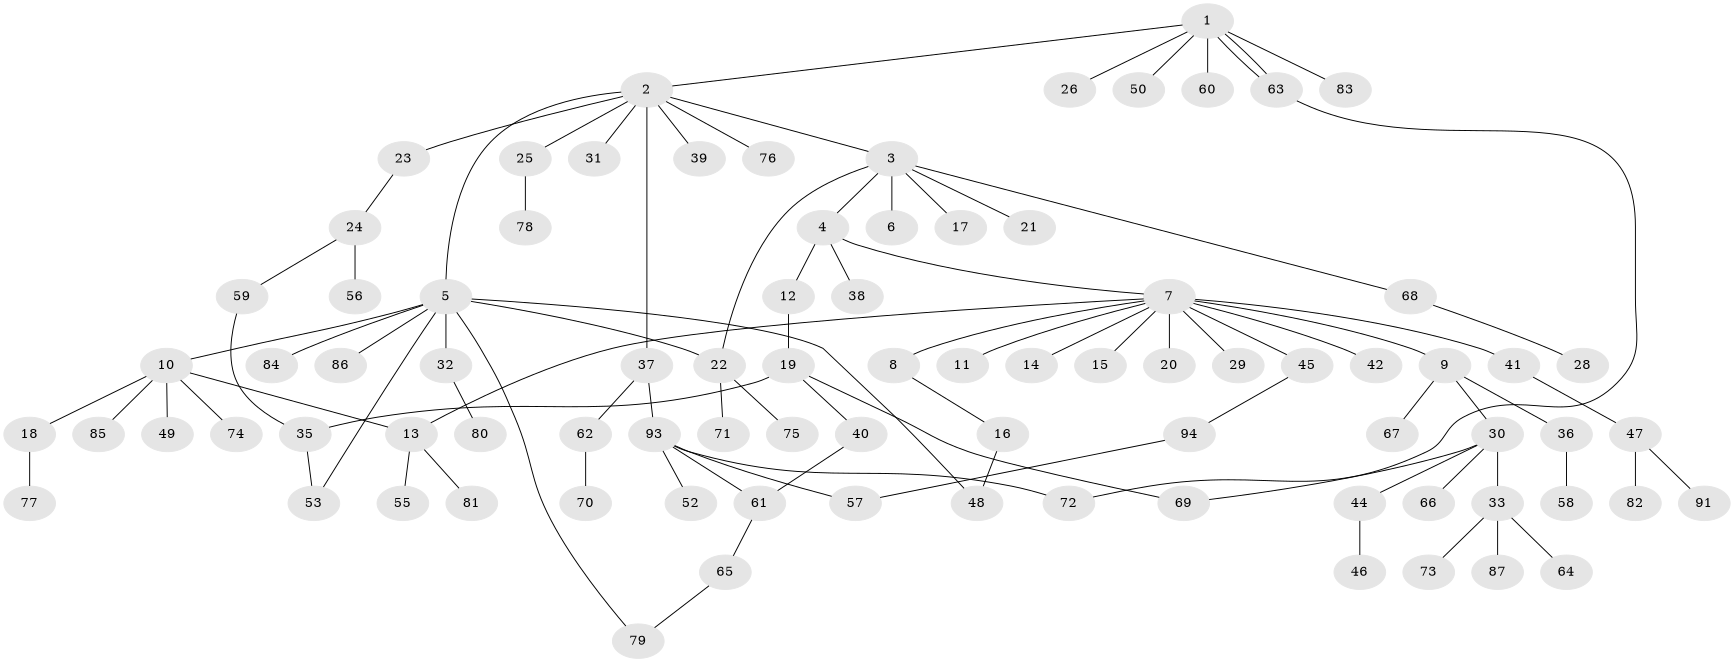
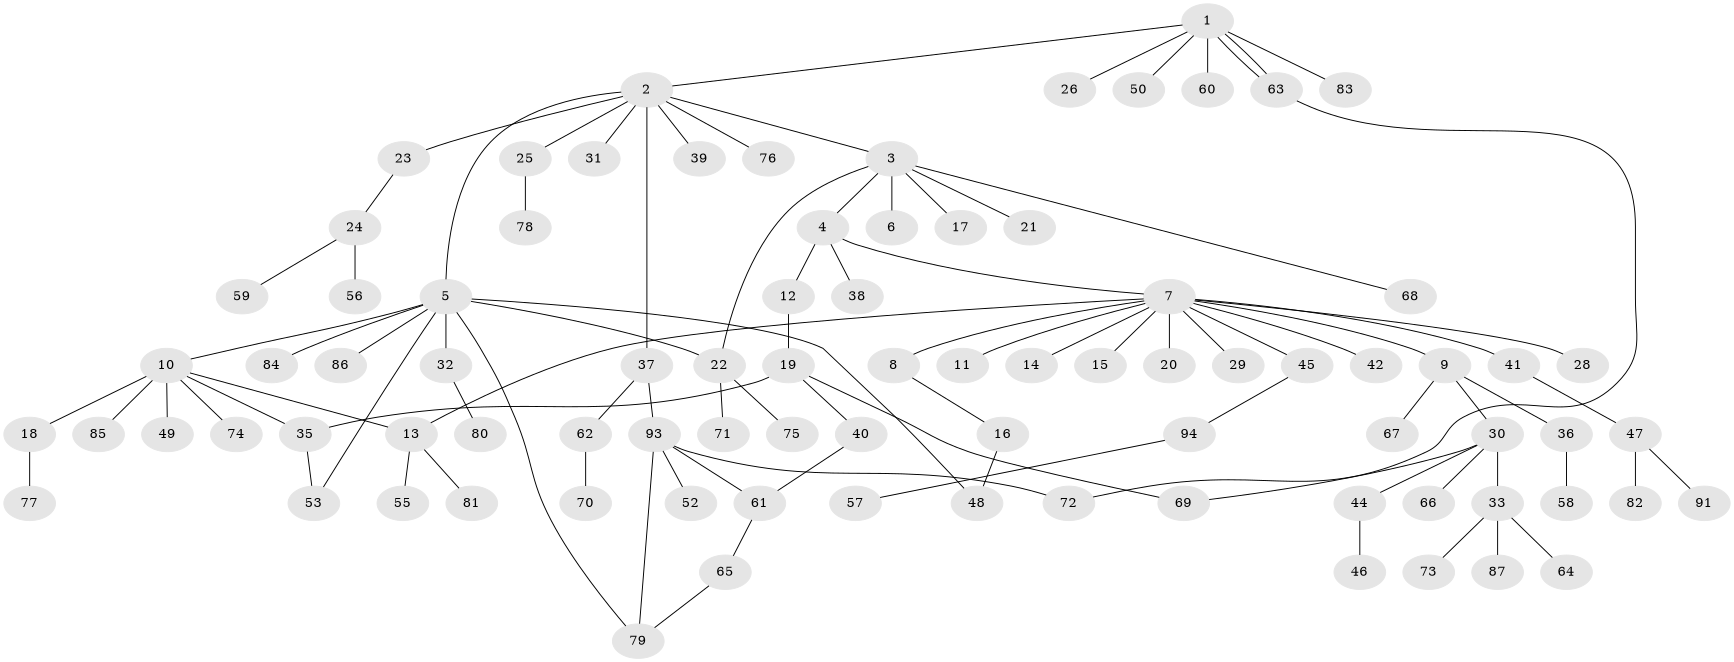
edge "68" -- "28": now "7" -- "28"
edge "59" -- "35": now "10" -- "35"
edge "93" -- "57": now "93" -- "79"
